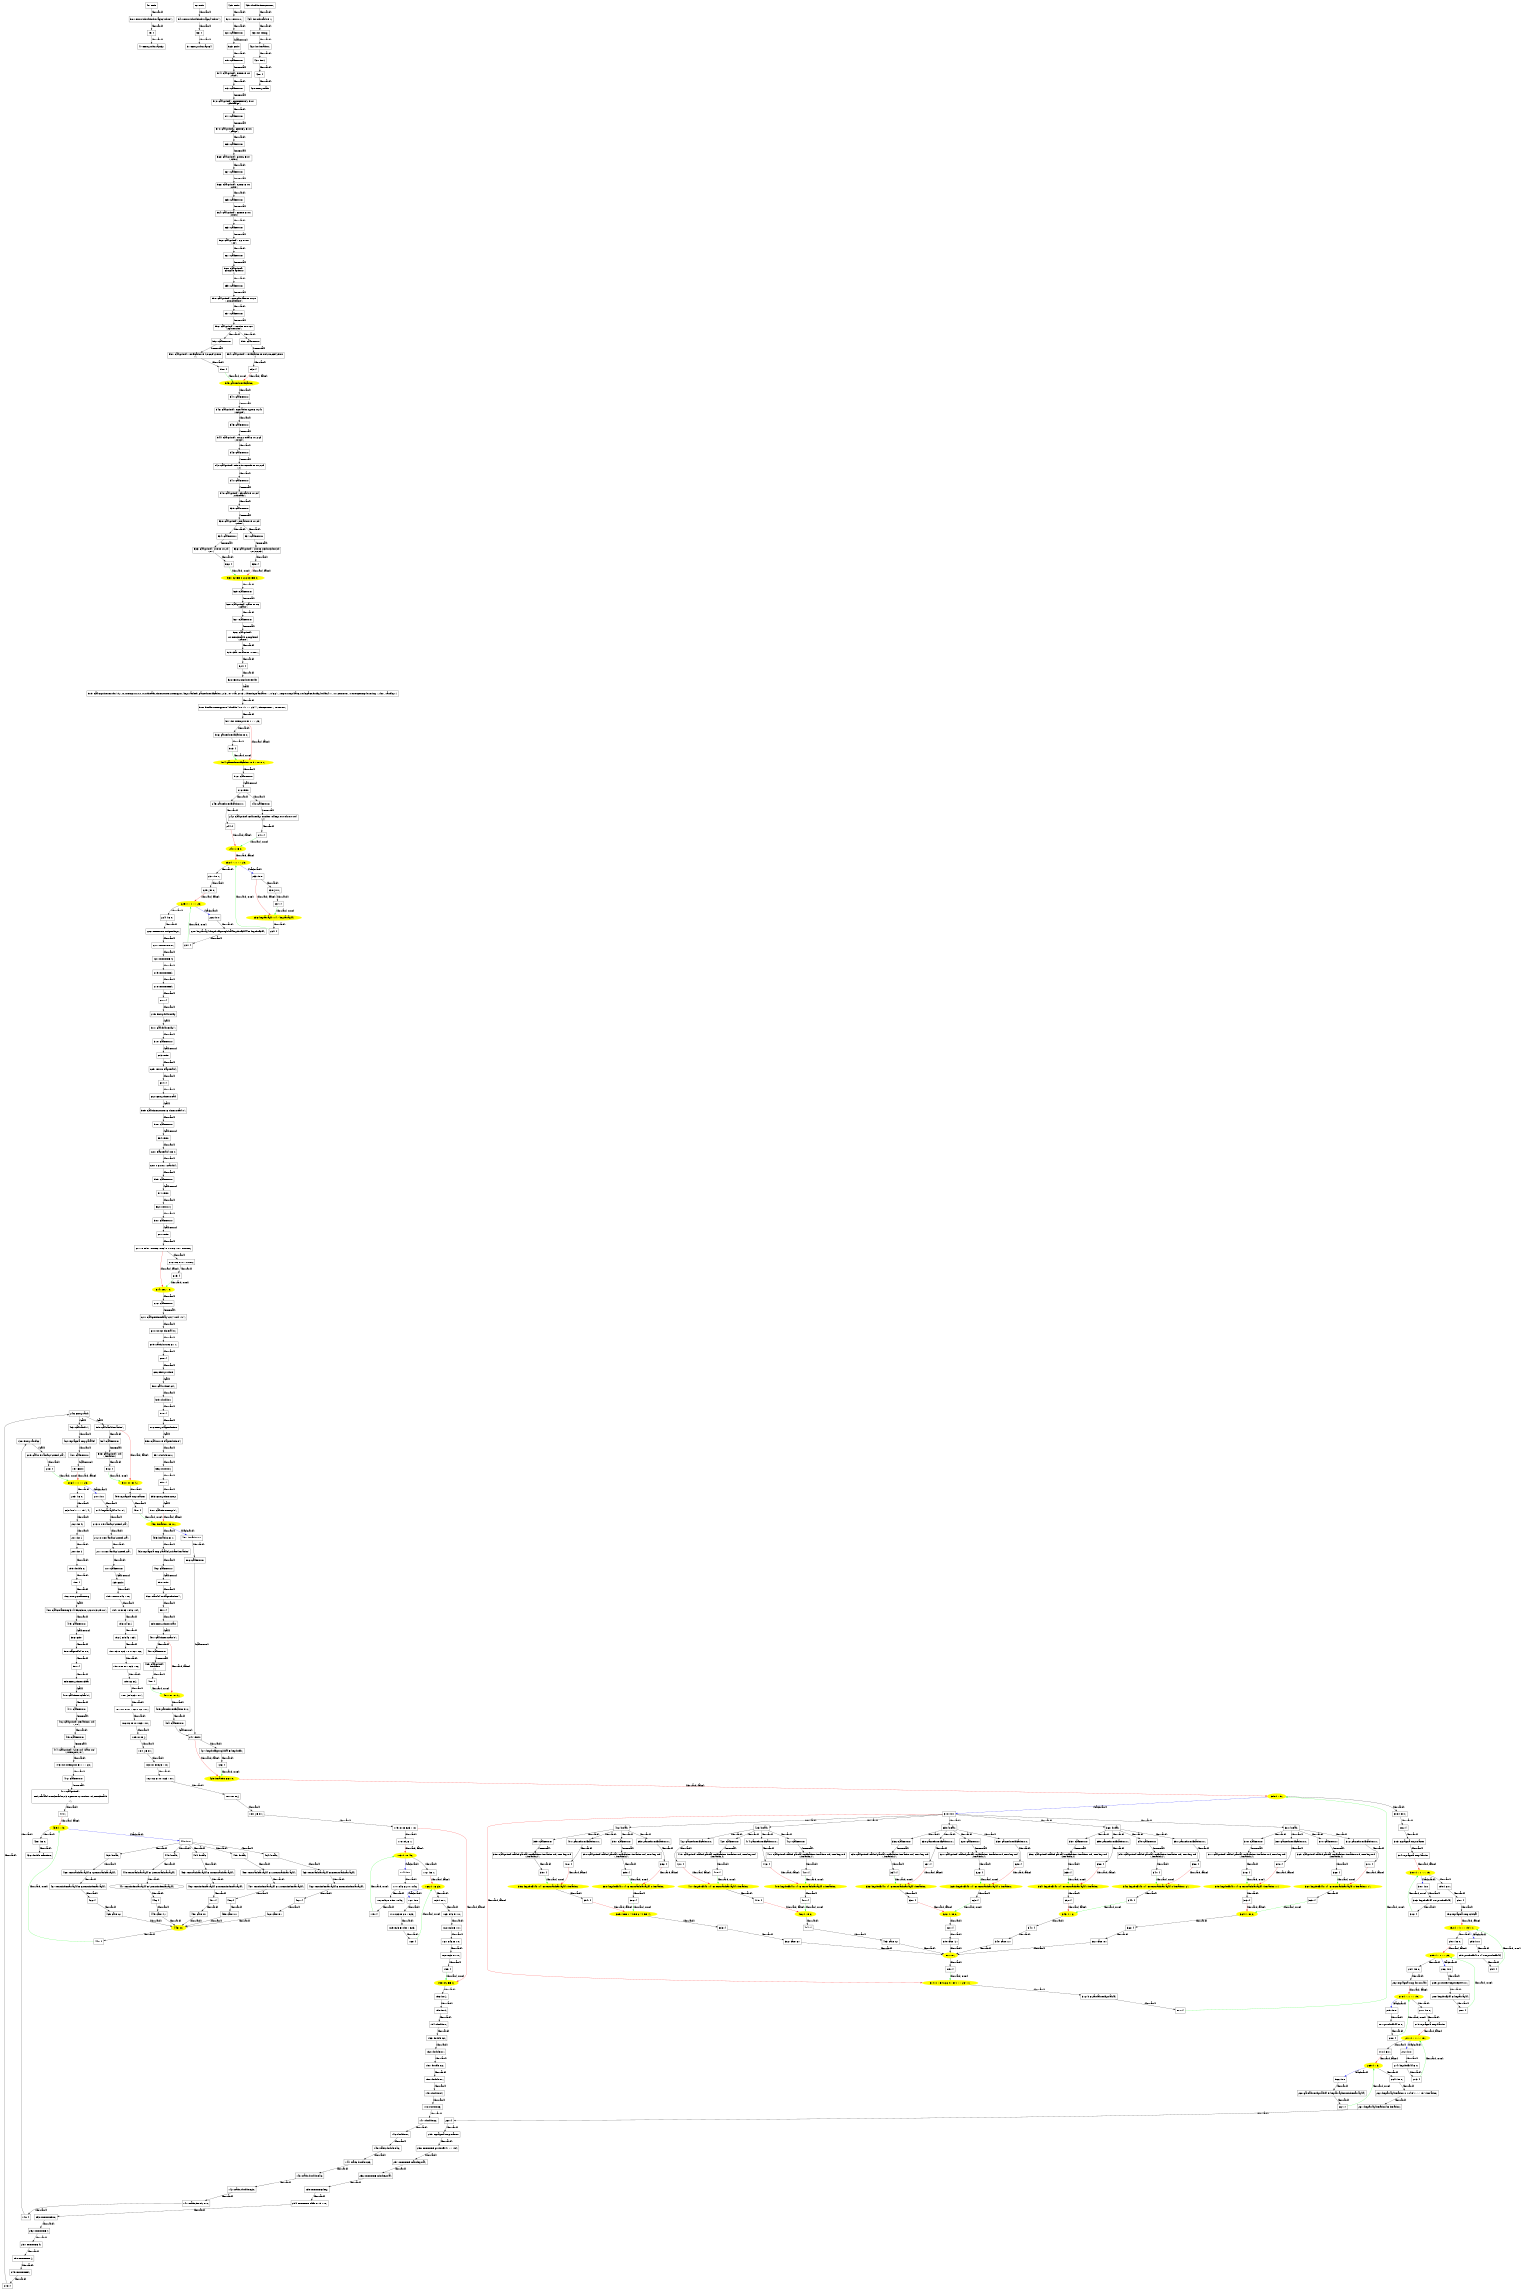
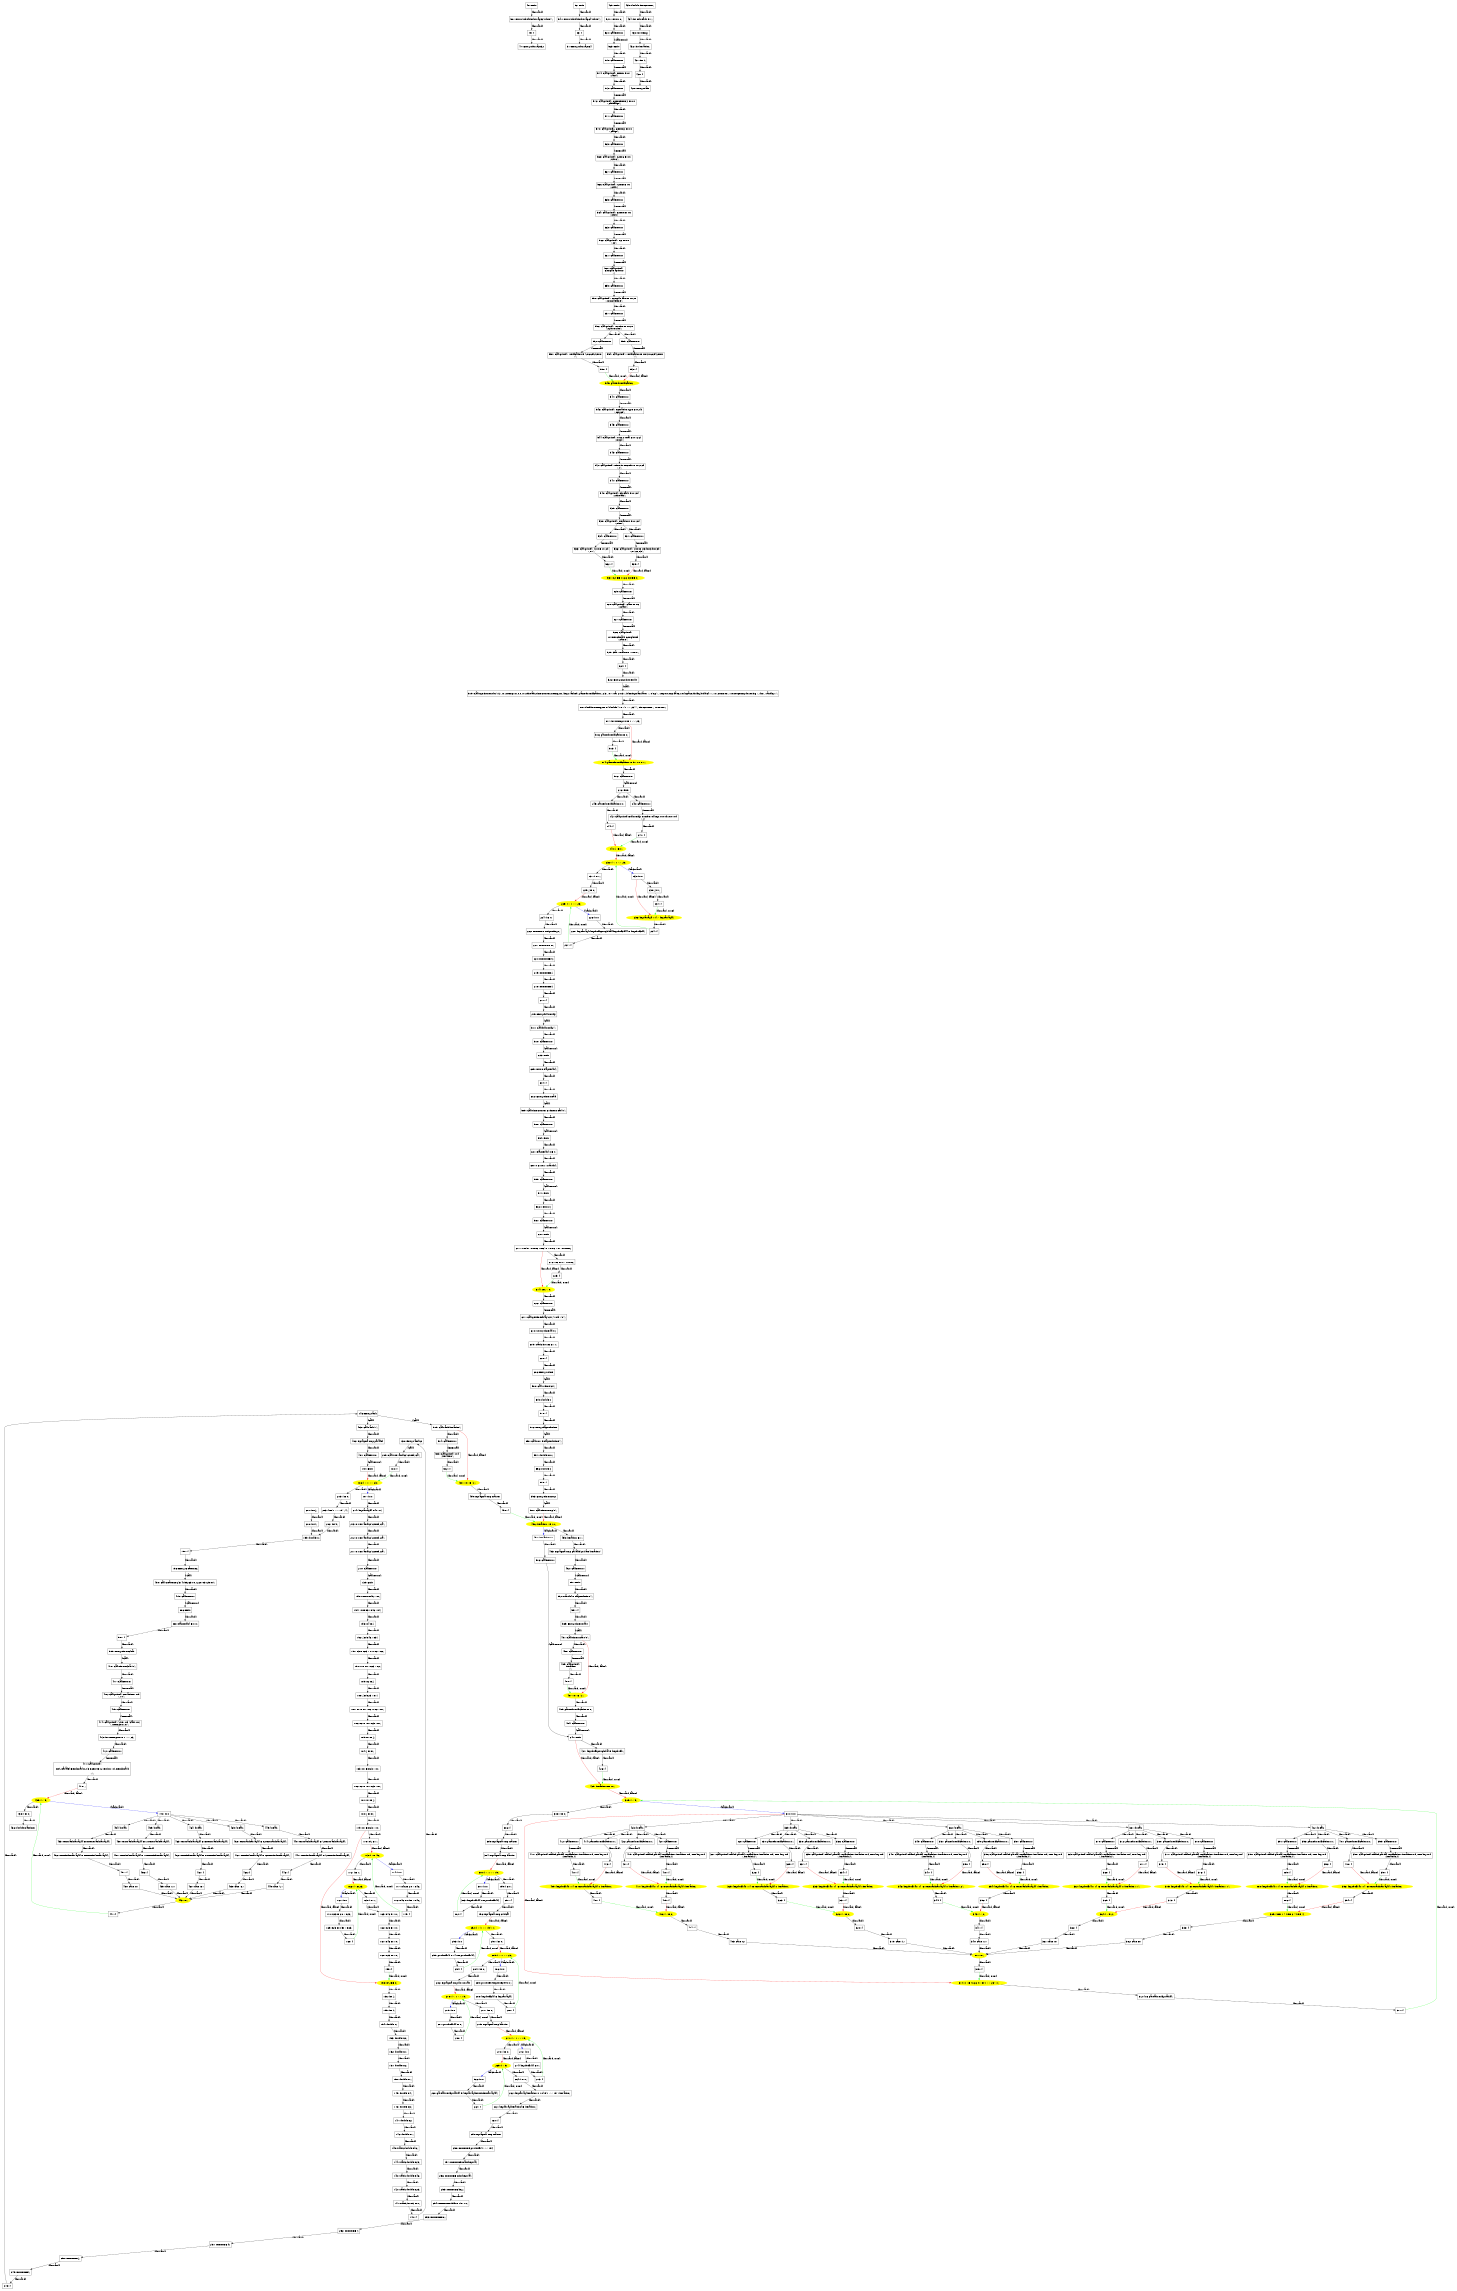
edge "202: int k;" -> "201: int j;": now "202: int k;" -> "199: double x;"
node "447: test_index_array[i] = S_test_index_array[i];": shape ellipse -> box
